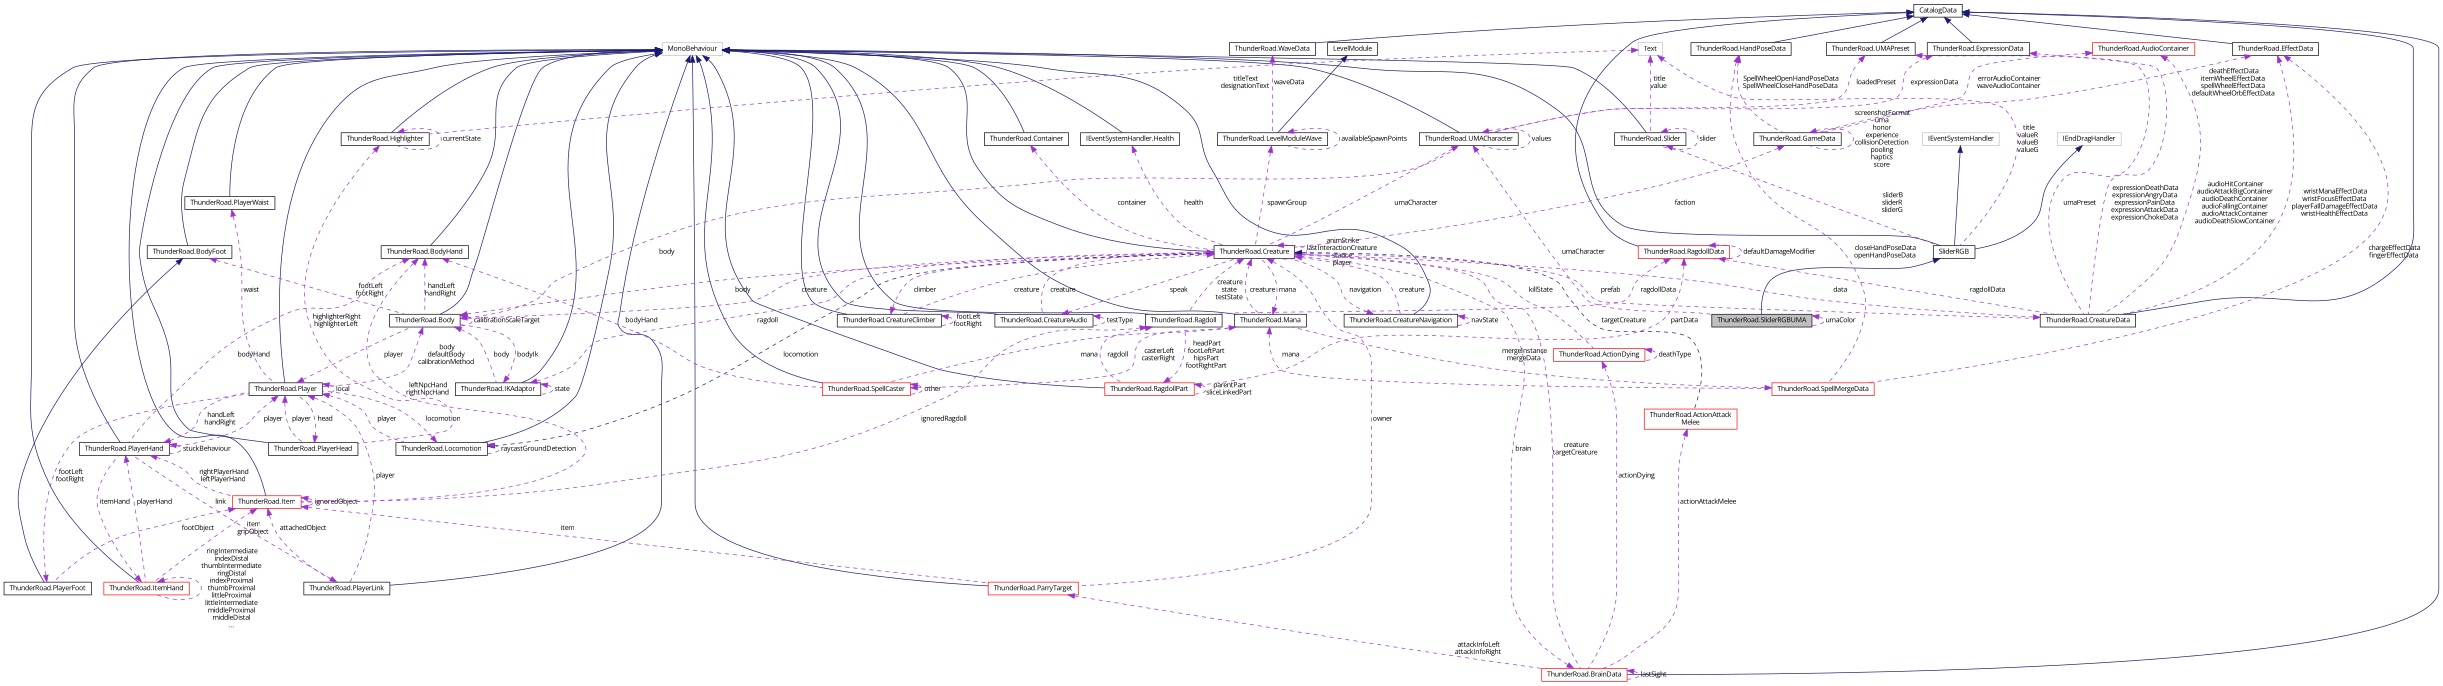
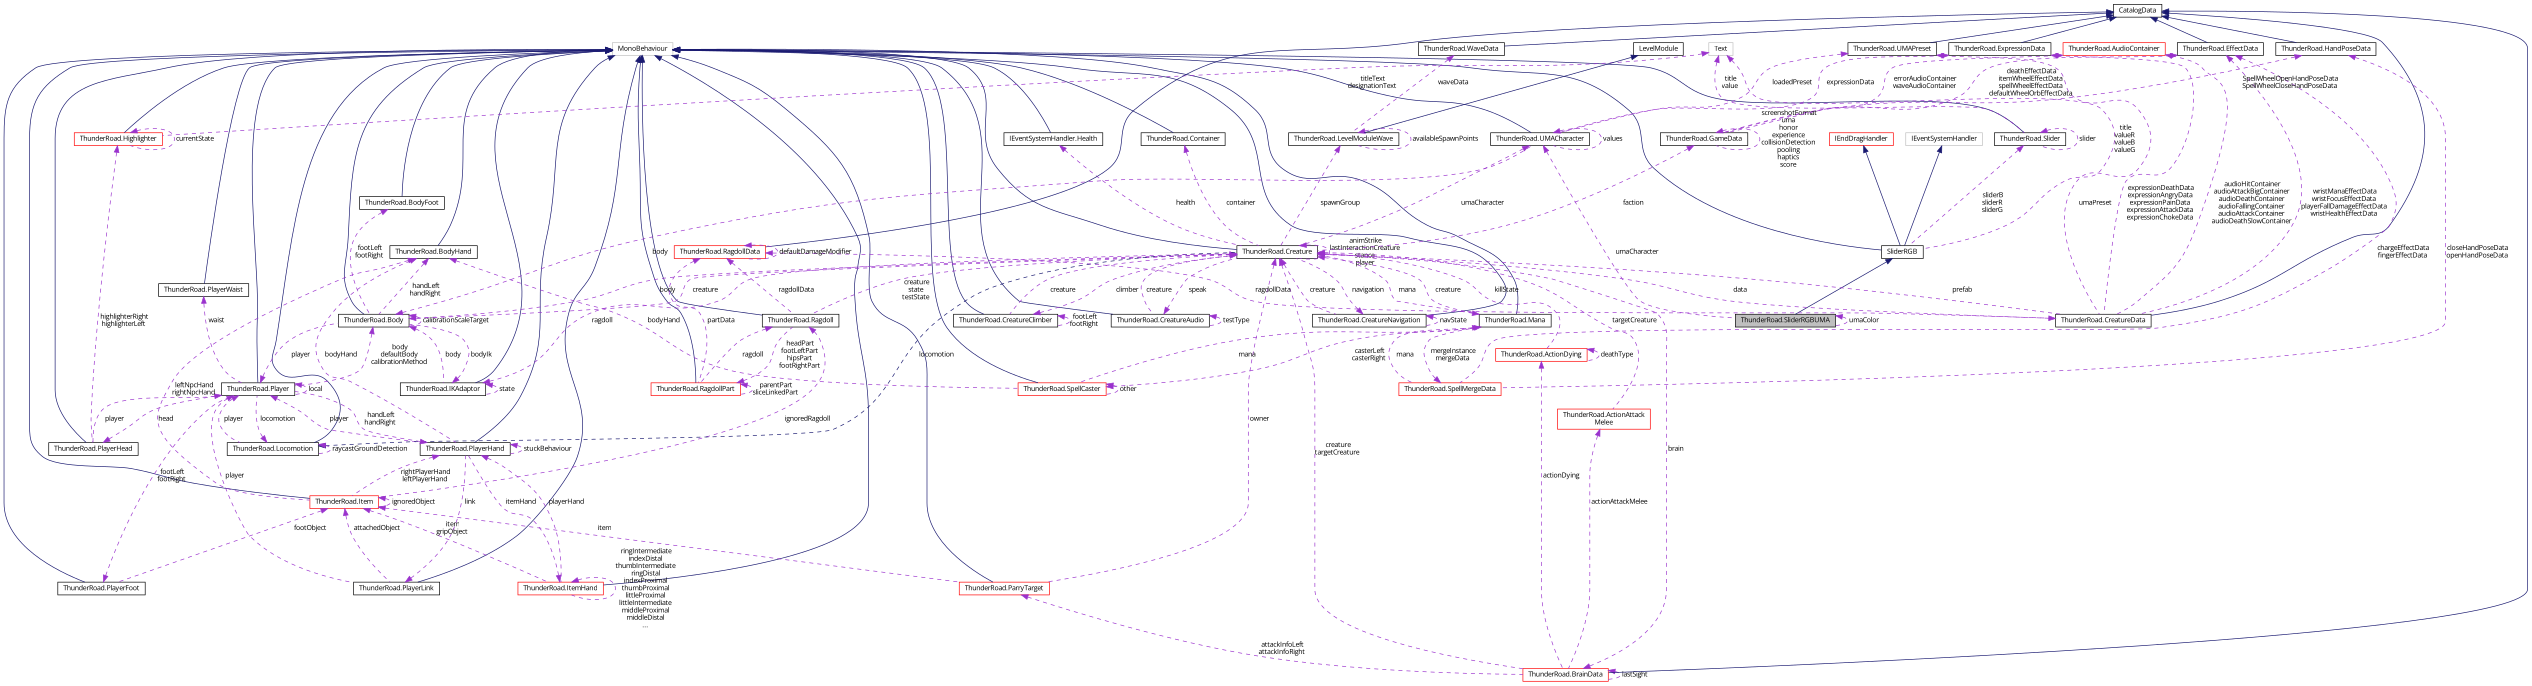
node "ThunderRoad.Highlighter": color black -> red
node "IEndDragHandler": color grey75 -> red
edge "ThunderRoad.ActionAttack Melee" -> "ThunderRoad.Creature": color midnightblue -> darkorchid3
edge "ThunderRoad.PlayerFoot" -> "ThunderRoad.BodyFoot": now "ThunderRoad.PlayerFoot" -> "MonoBehaviour"
